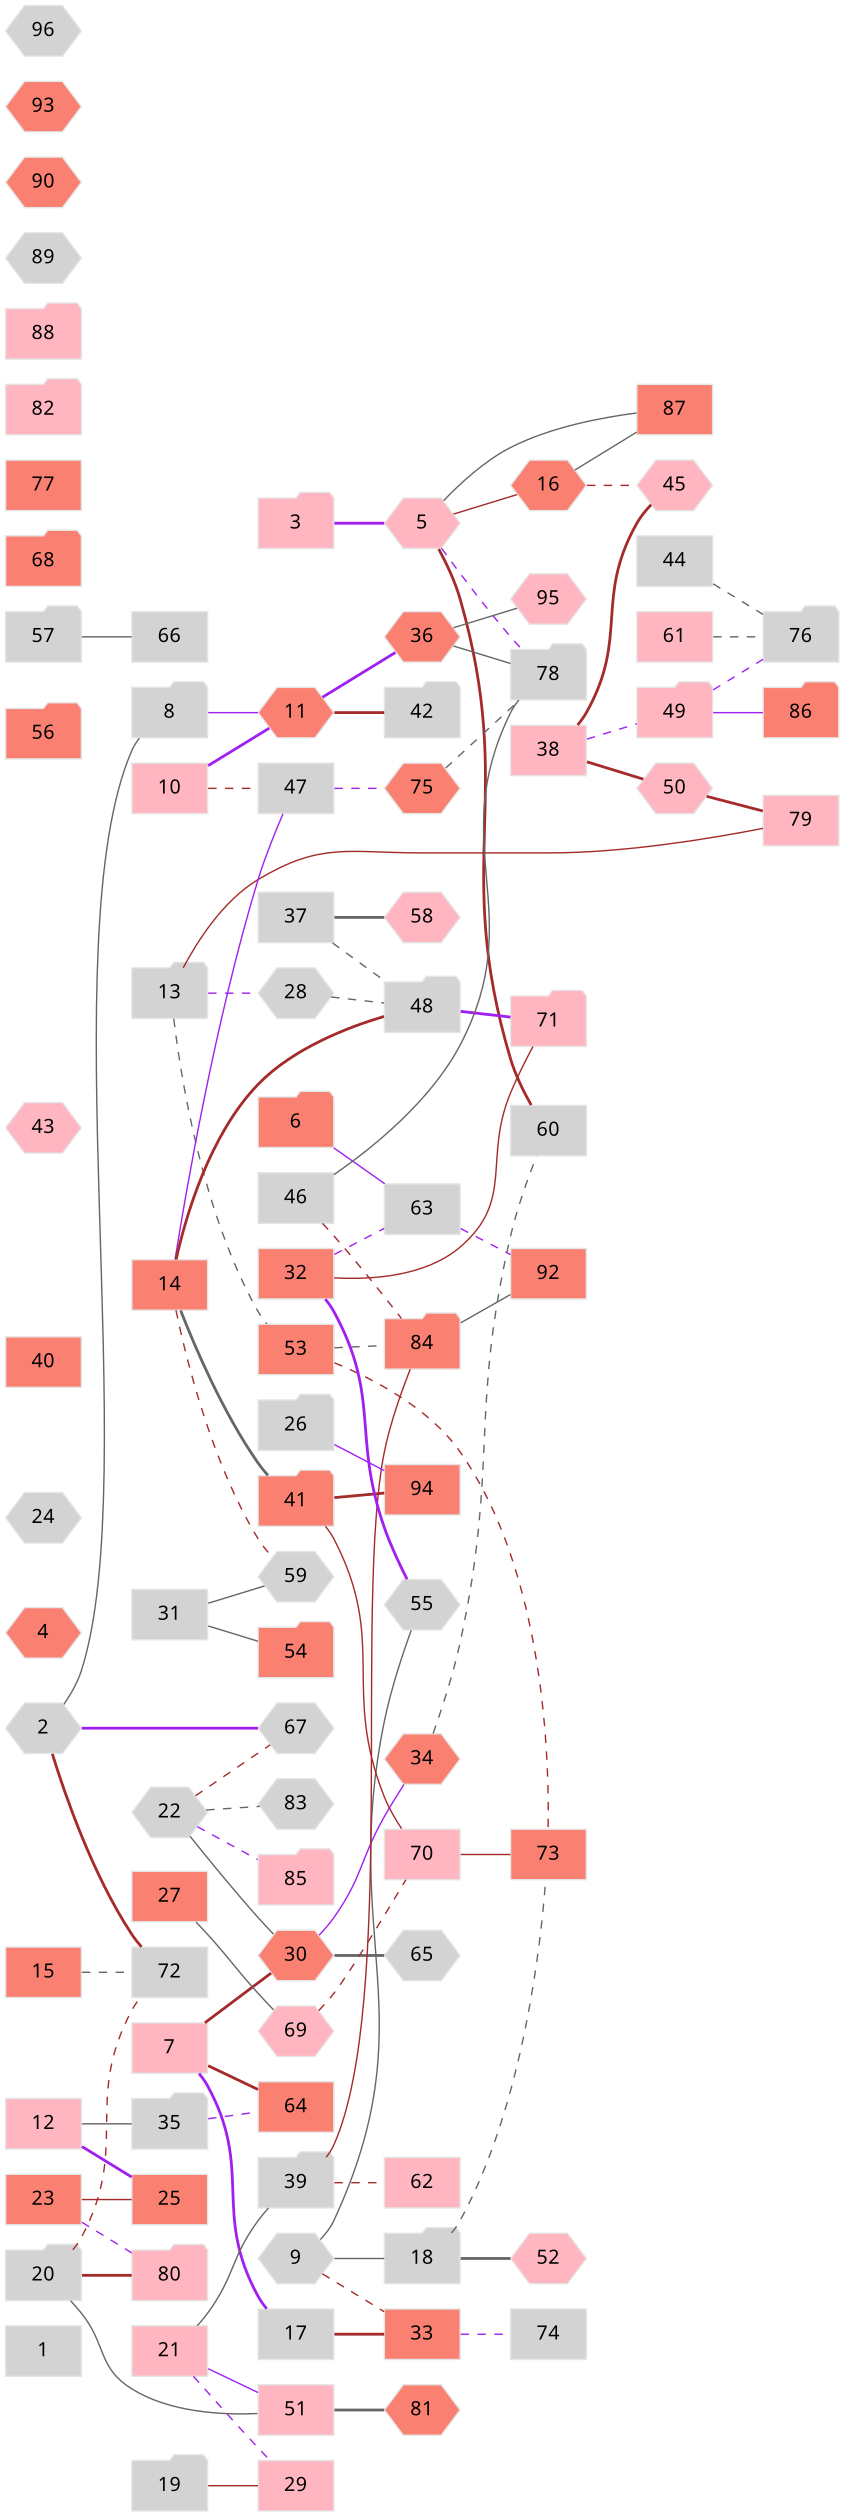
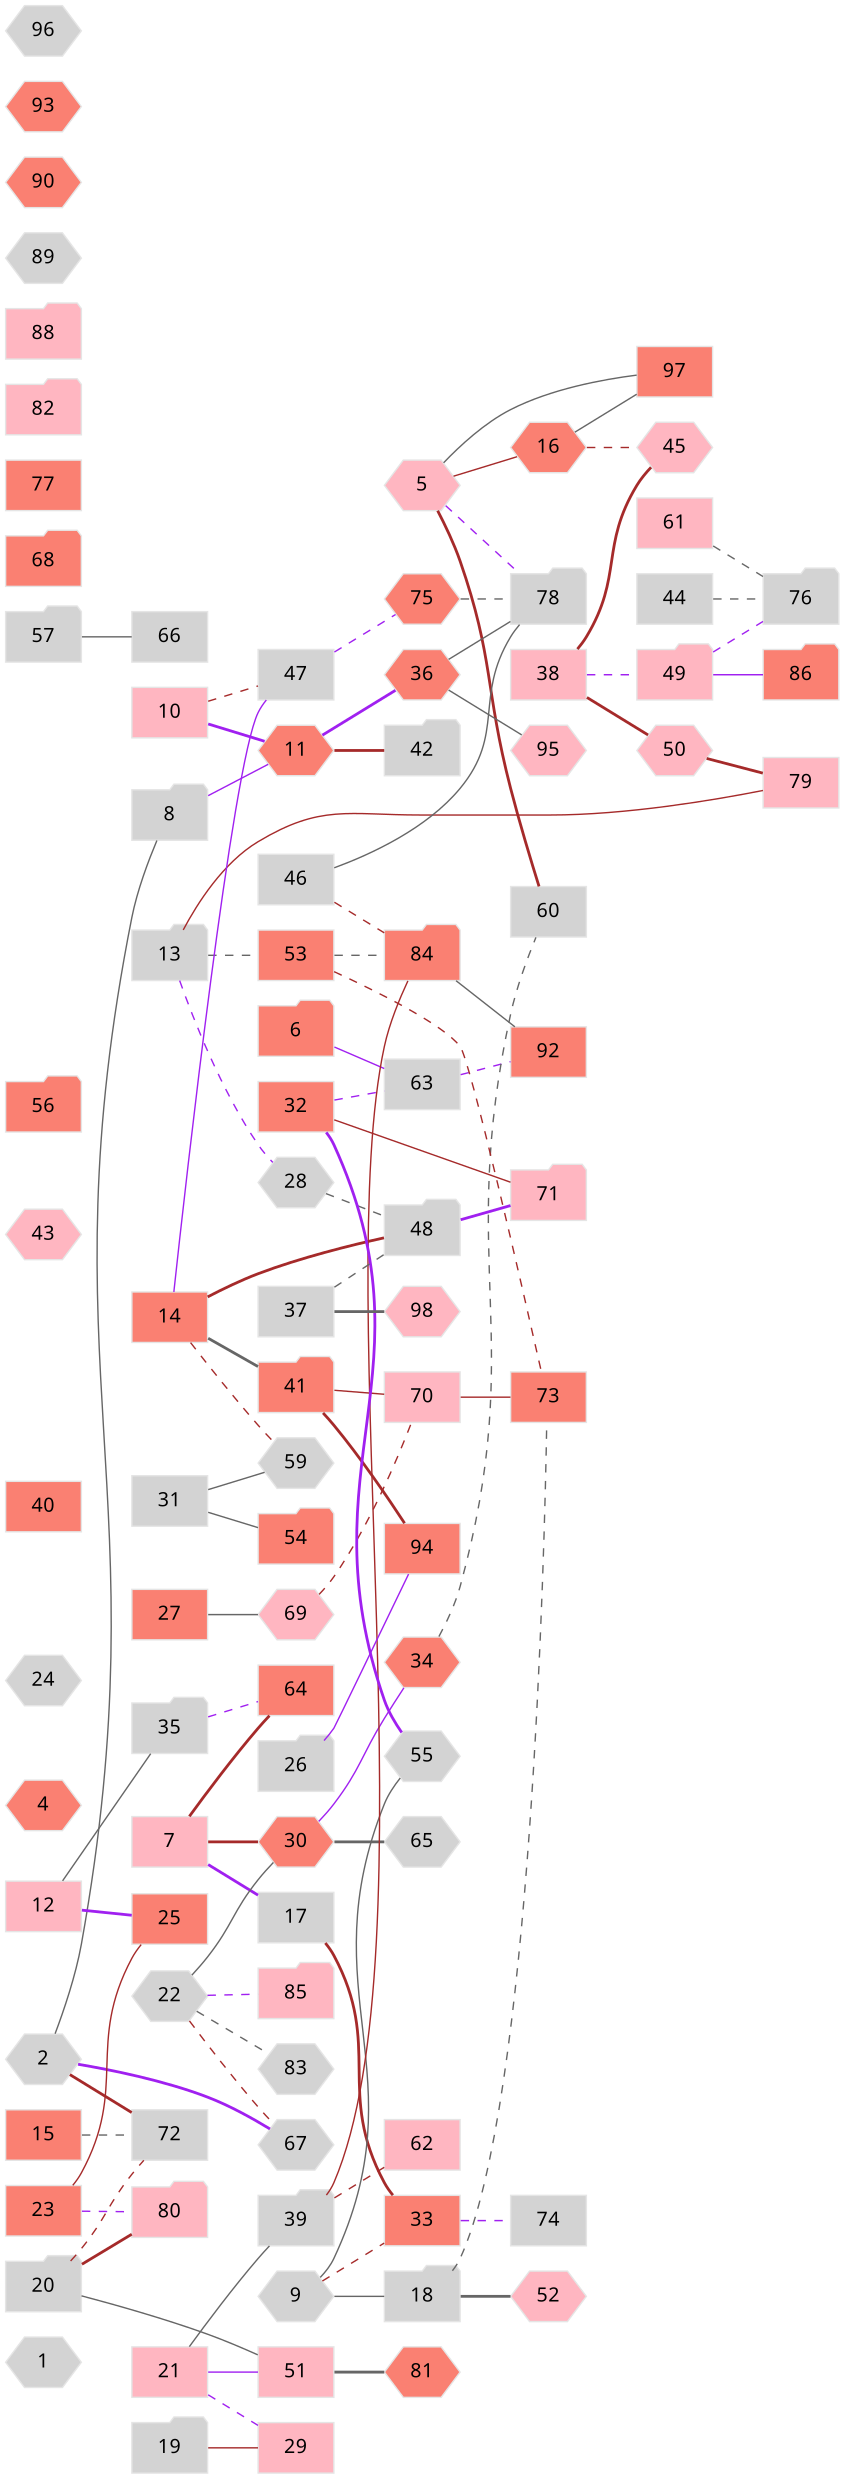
node "87": label "87" -> "97"
node "3": removed
node "58": label "58" -> "98"
node "1": shape box -> hexagon
